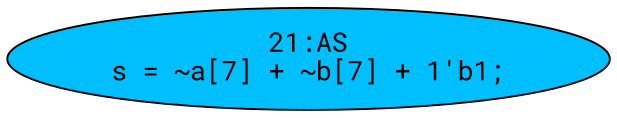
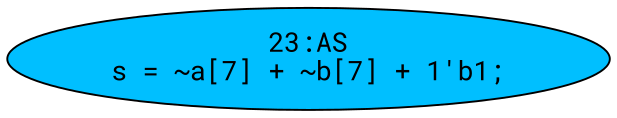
node "21:AS s = ~a[7] + ~b[7] + 1'b1;": label "21:AS s = ~a[7] + ~b[7] + 1'b1;" -> "23:AS s = ~a[7] + ~b[7] + 1'b1;"
